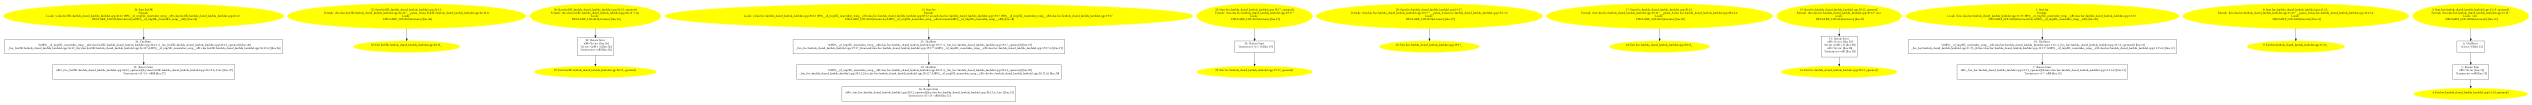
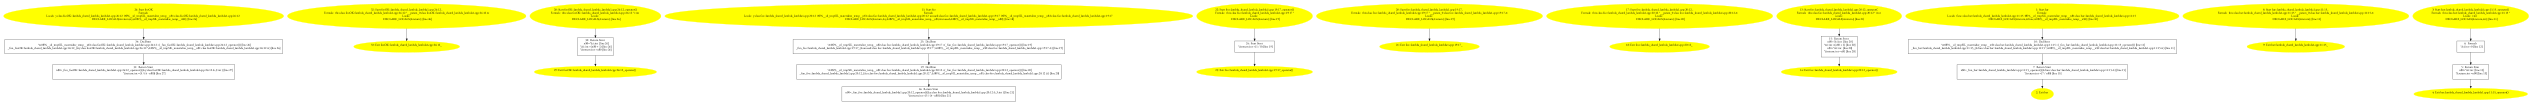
node "24:  Return Stmt *&return:int =(1 / 0) [line 19]": label "24:  Return Stmt *&return:int =(1 / 0) [line 19]" -> "24:  Start Stmt *&return:int =(1 / 0) [line 19]"
node "6:  DeclStmt *&i:int =0 [line 12]": label "6:  DeclStmt *&i:int =0 [line 12]" -> "6:  Formals *&i:int =0 [line 12]"
node "2: Exit bar": added
